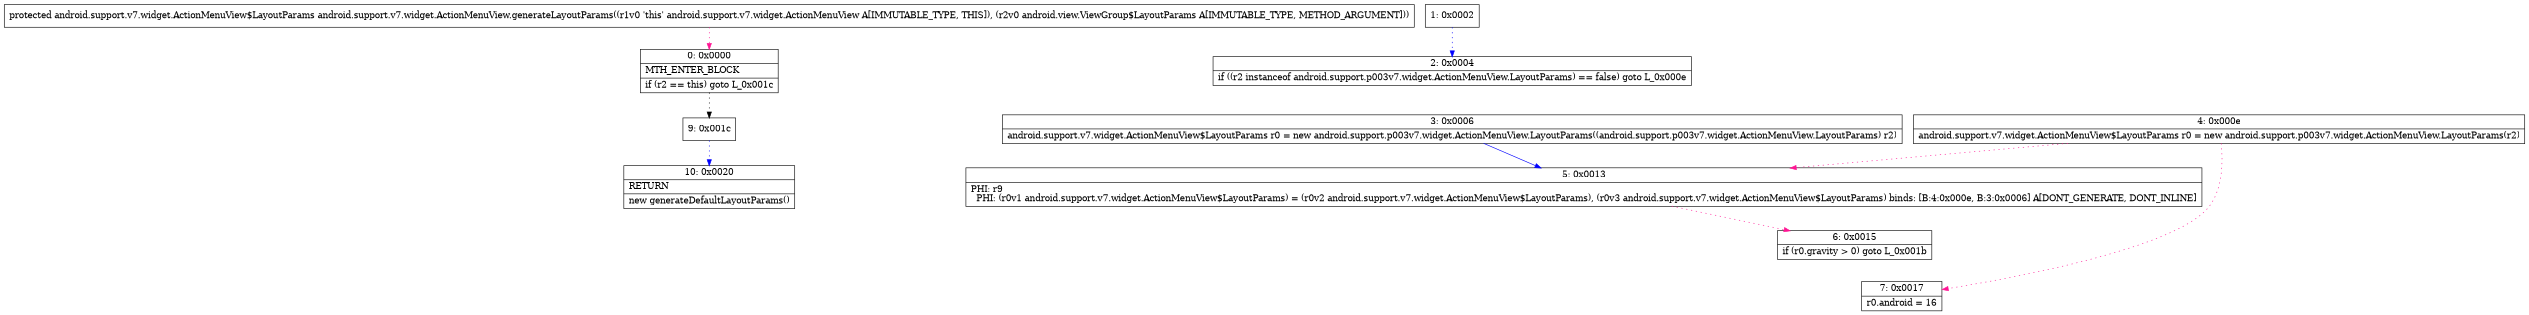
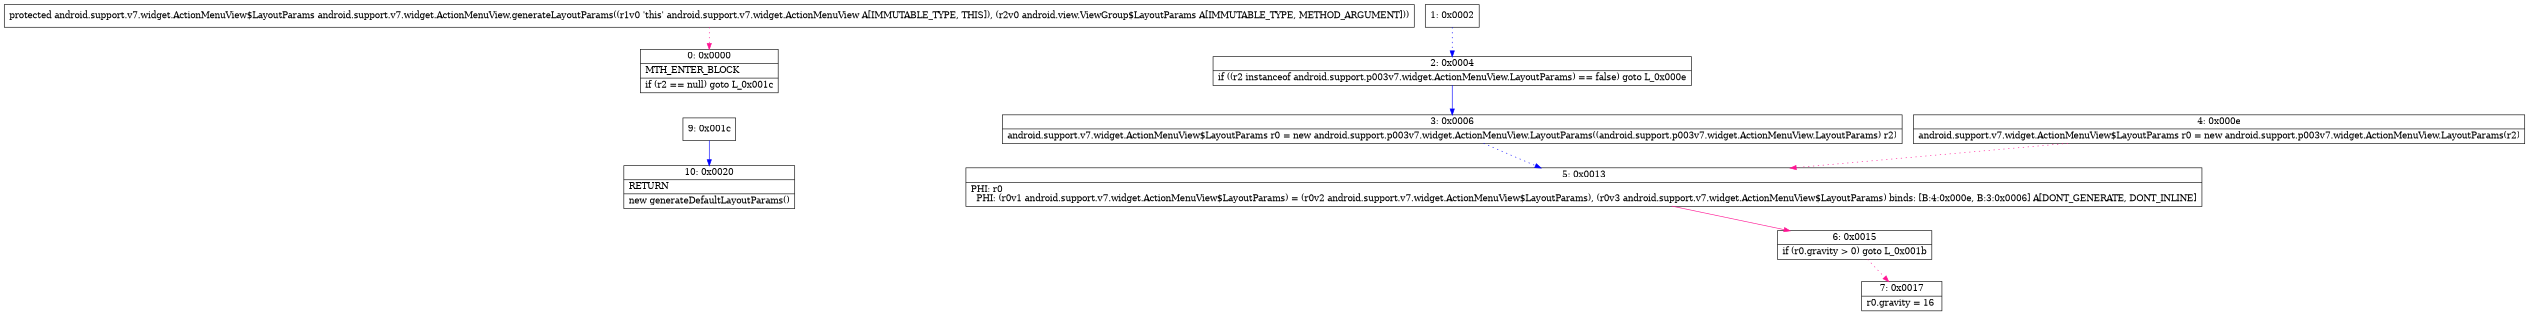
node "0: 0x0000": text "if (r2 == this) goto L_0x001c" -> "if (r2 == null) goto L_0x001c"
edge "2: 0x0004" -> "3: 0x0006": added
edge "0: 0x0000" -> "9: 0x001c": removed
edge "9: 0x001c" -> "10: 0x0020": style dotted -> solid
edge "3: 0x0006" -> "5: 0x0013": style solid -> dotted
node "5: 0x0013": text "PHI: r9" -> "PHI: r0"
edge "5: 0x0013" -> "6: 0x0015": style dotted -> solid
edge "4: 0x000e" -> "7: 0x0017": now "6: 0x0015" -> "7: 0x0017"
node "7: 0x0017": text "r0.android = 16" -> "r0.gravity = 16"
